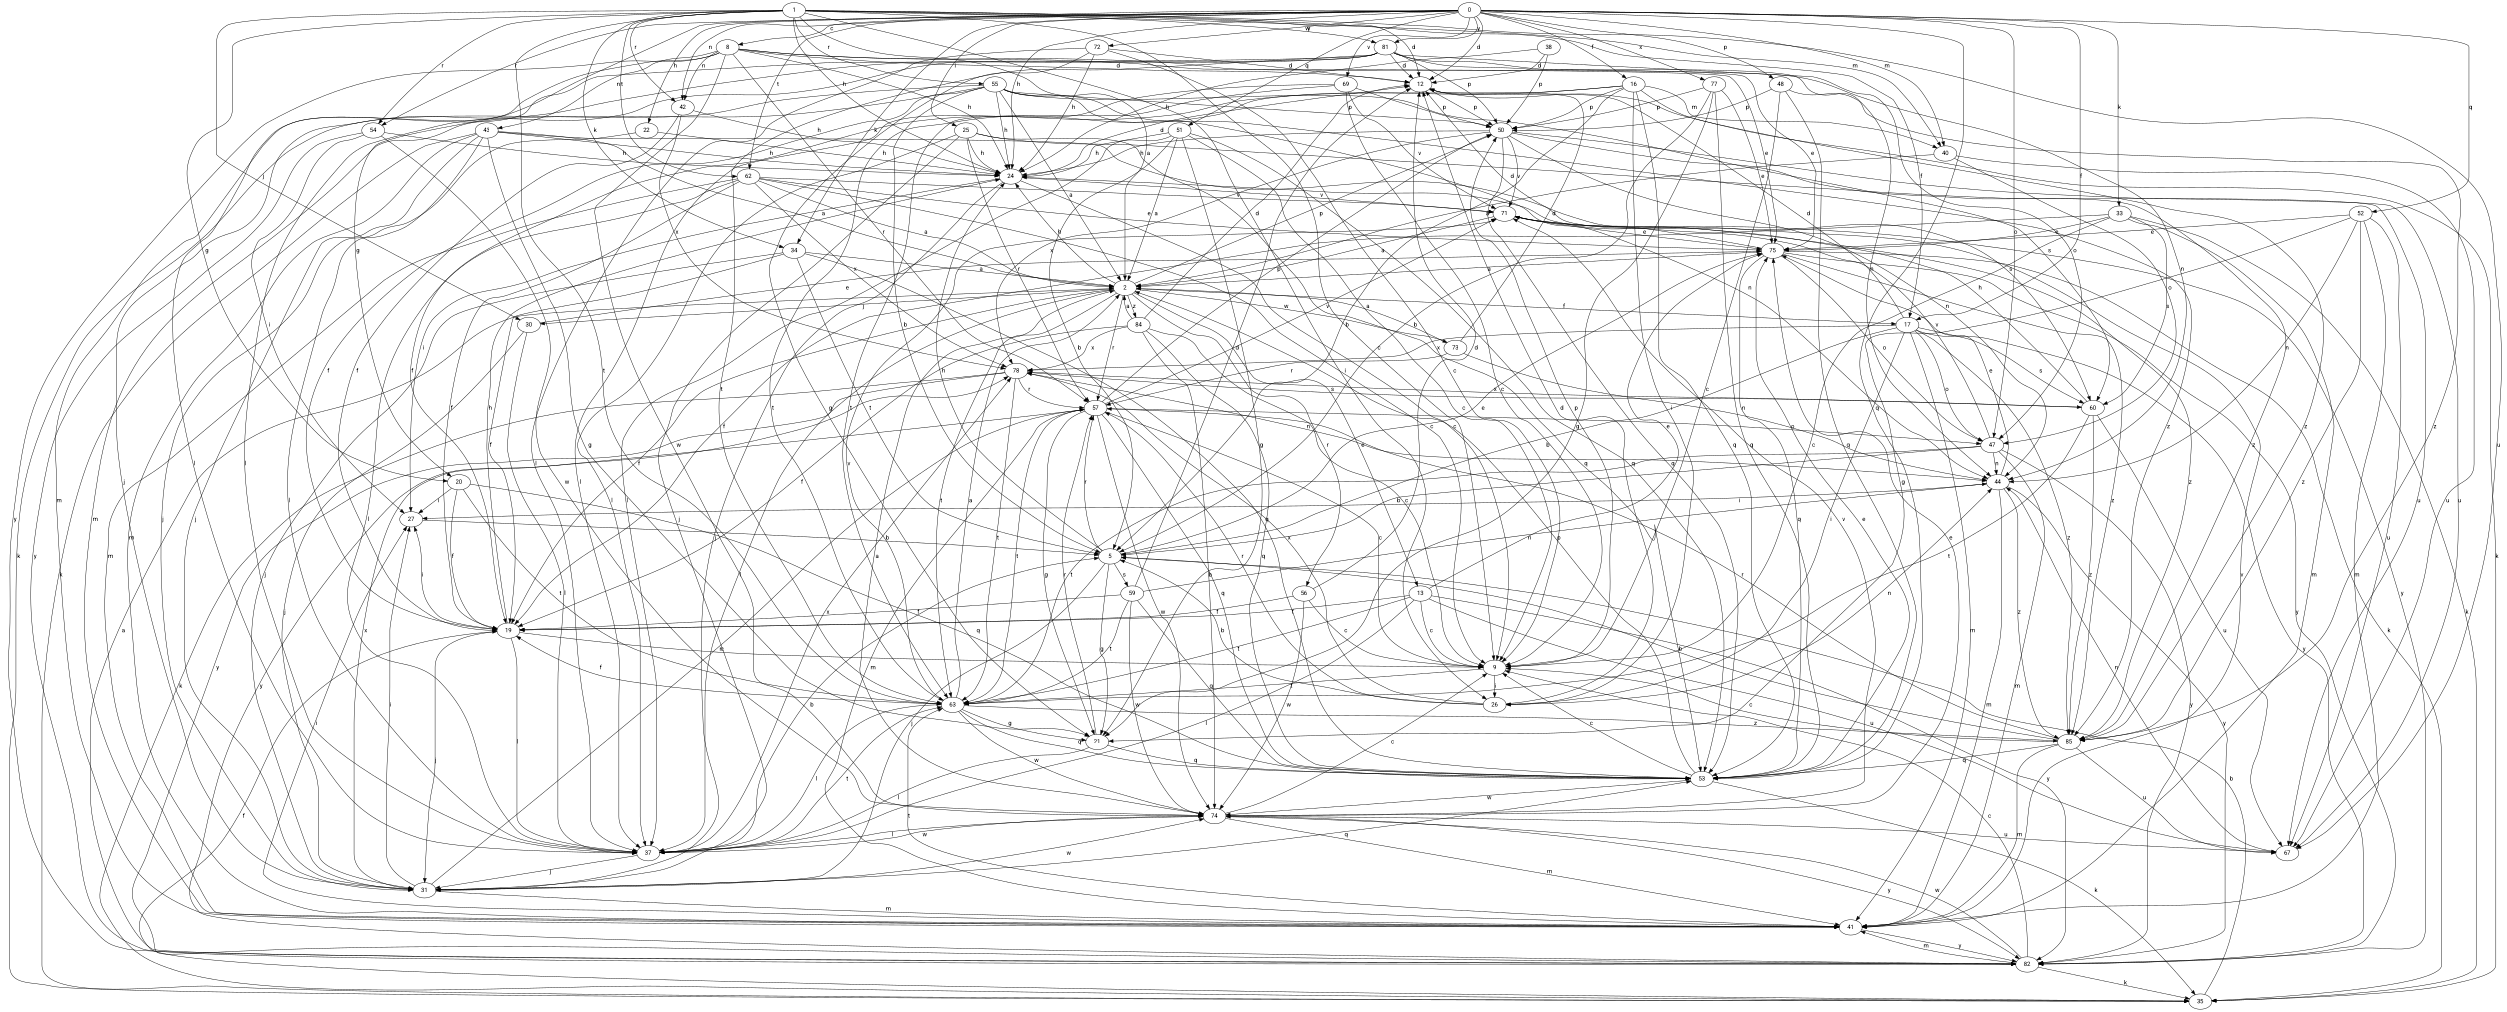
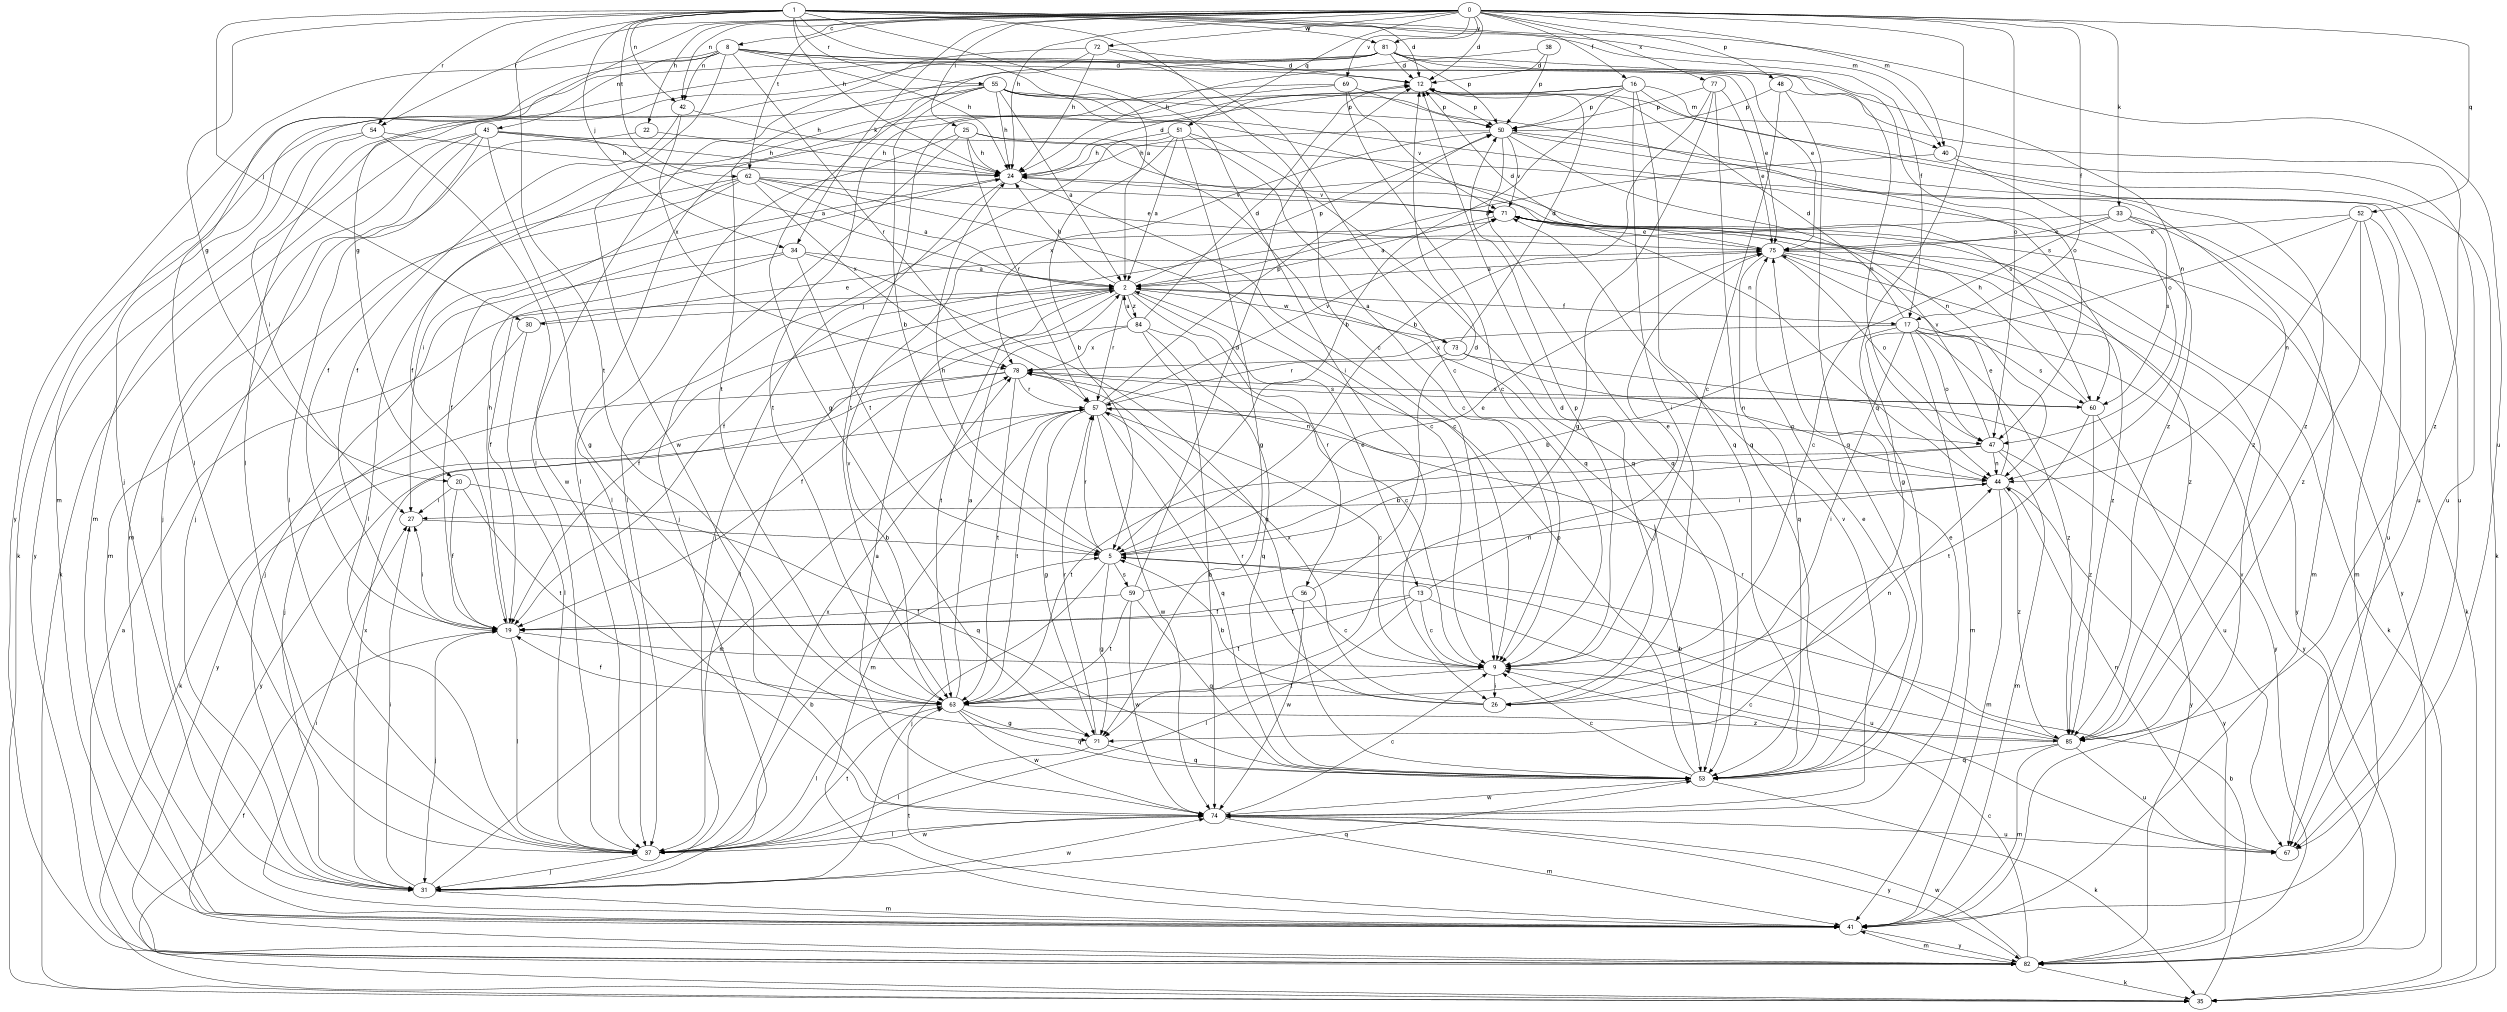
edge "1" -> "42": label "r" -> "n"
edge "1" -> "34": label "k" -> "j"
edge "13" -> "82": now "73" -> "82"
